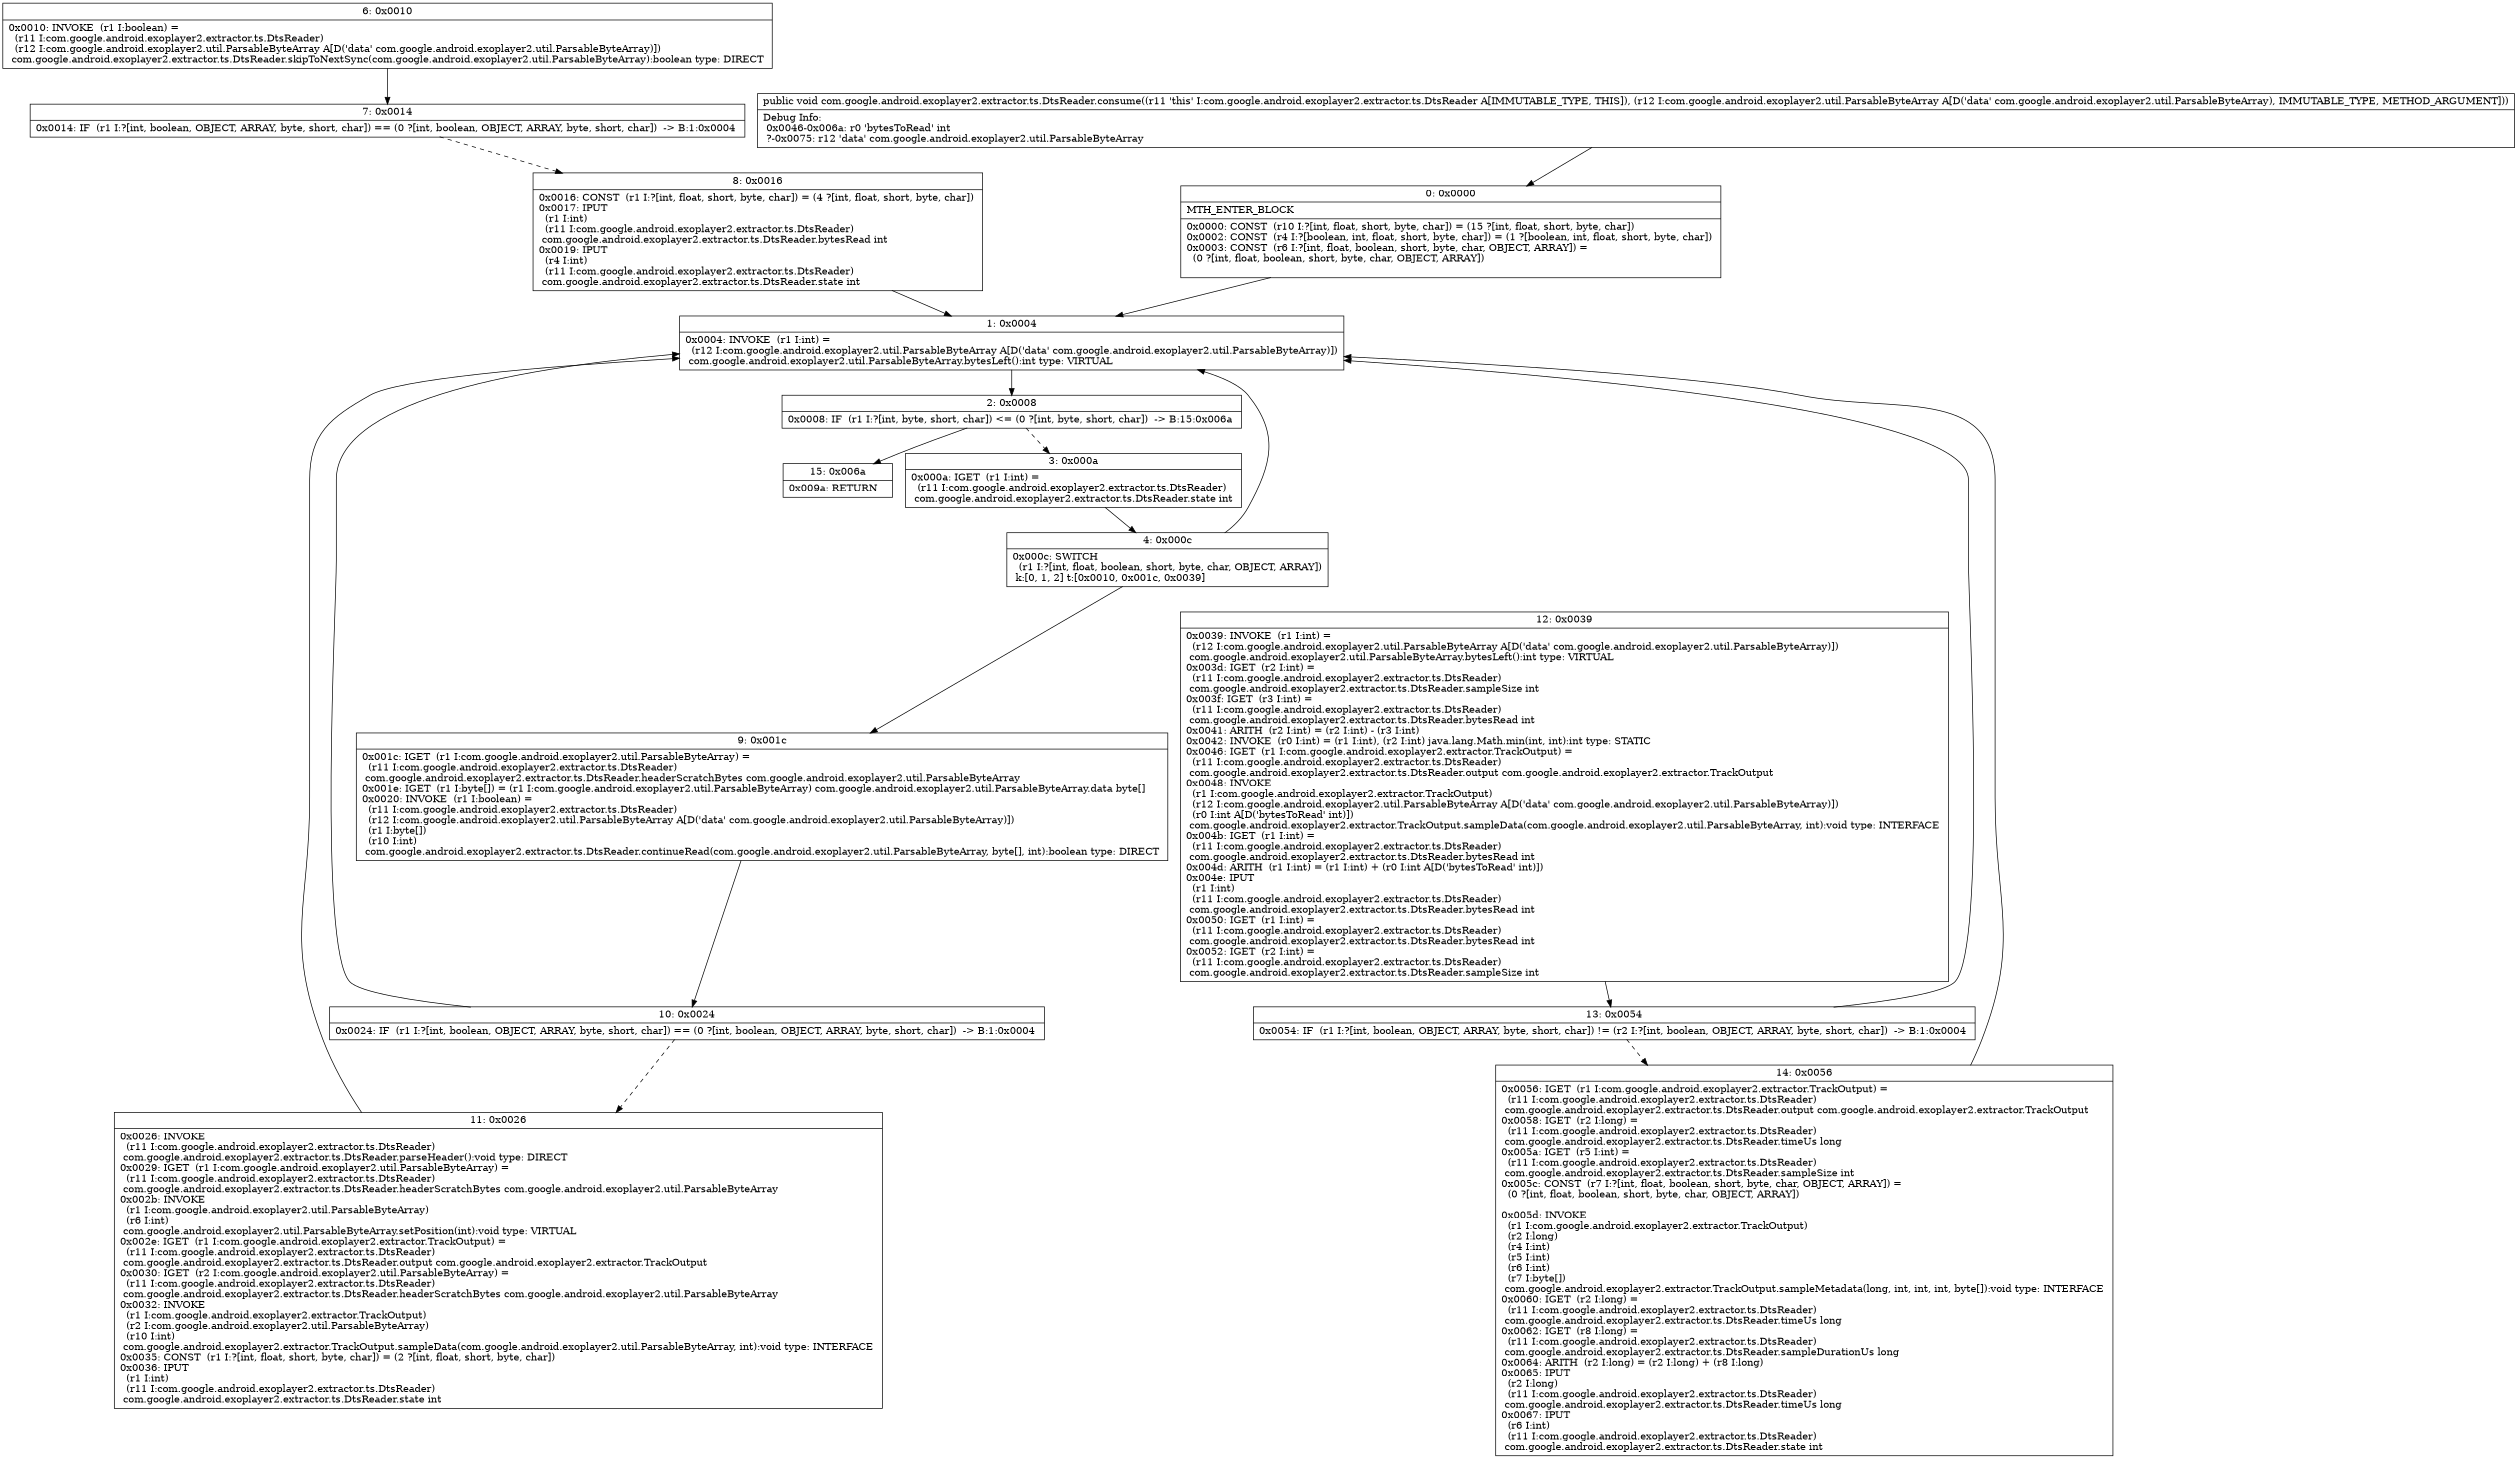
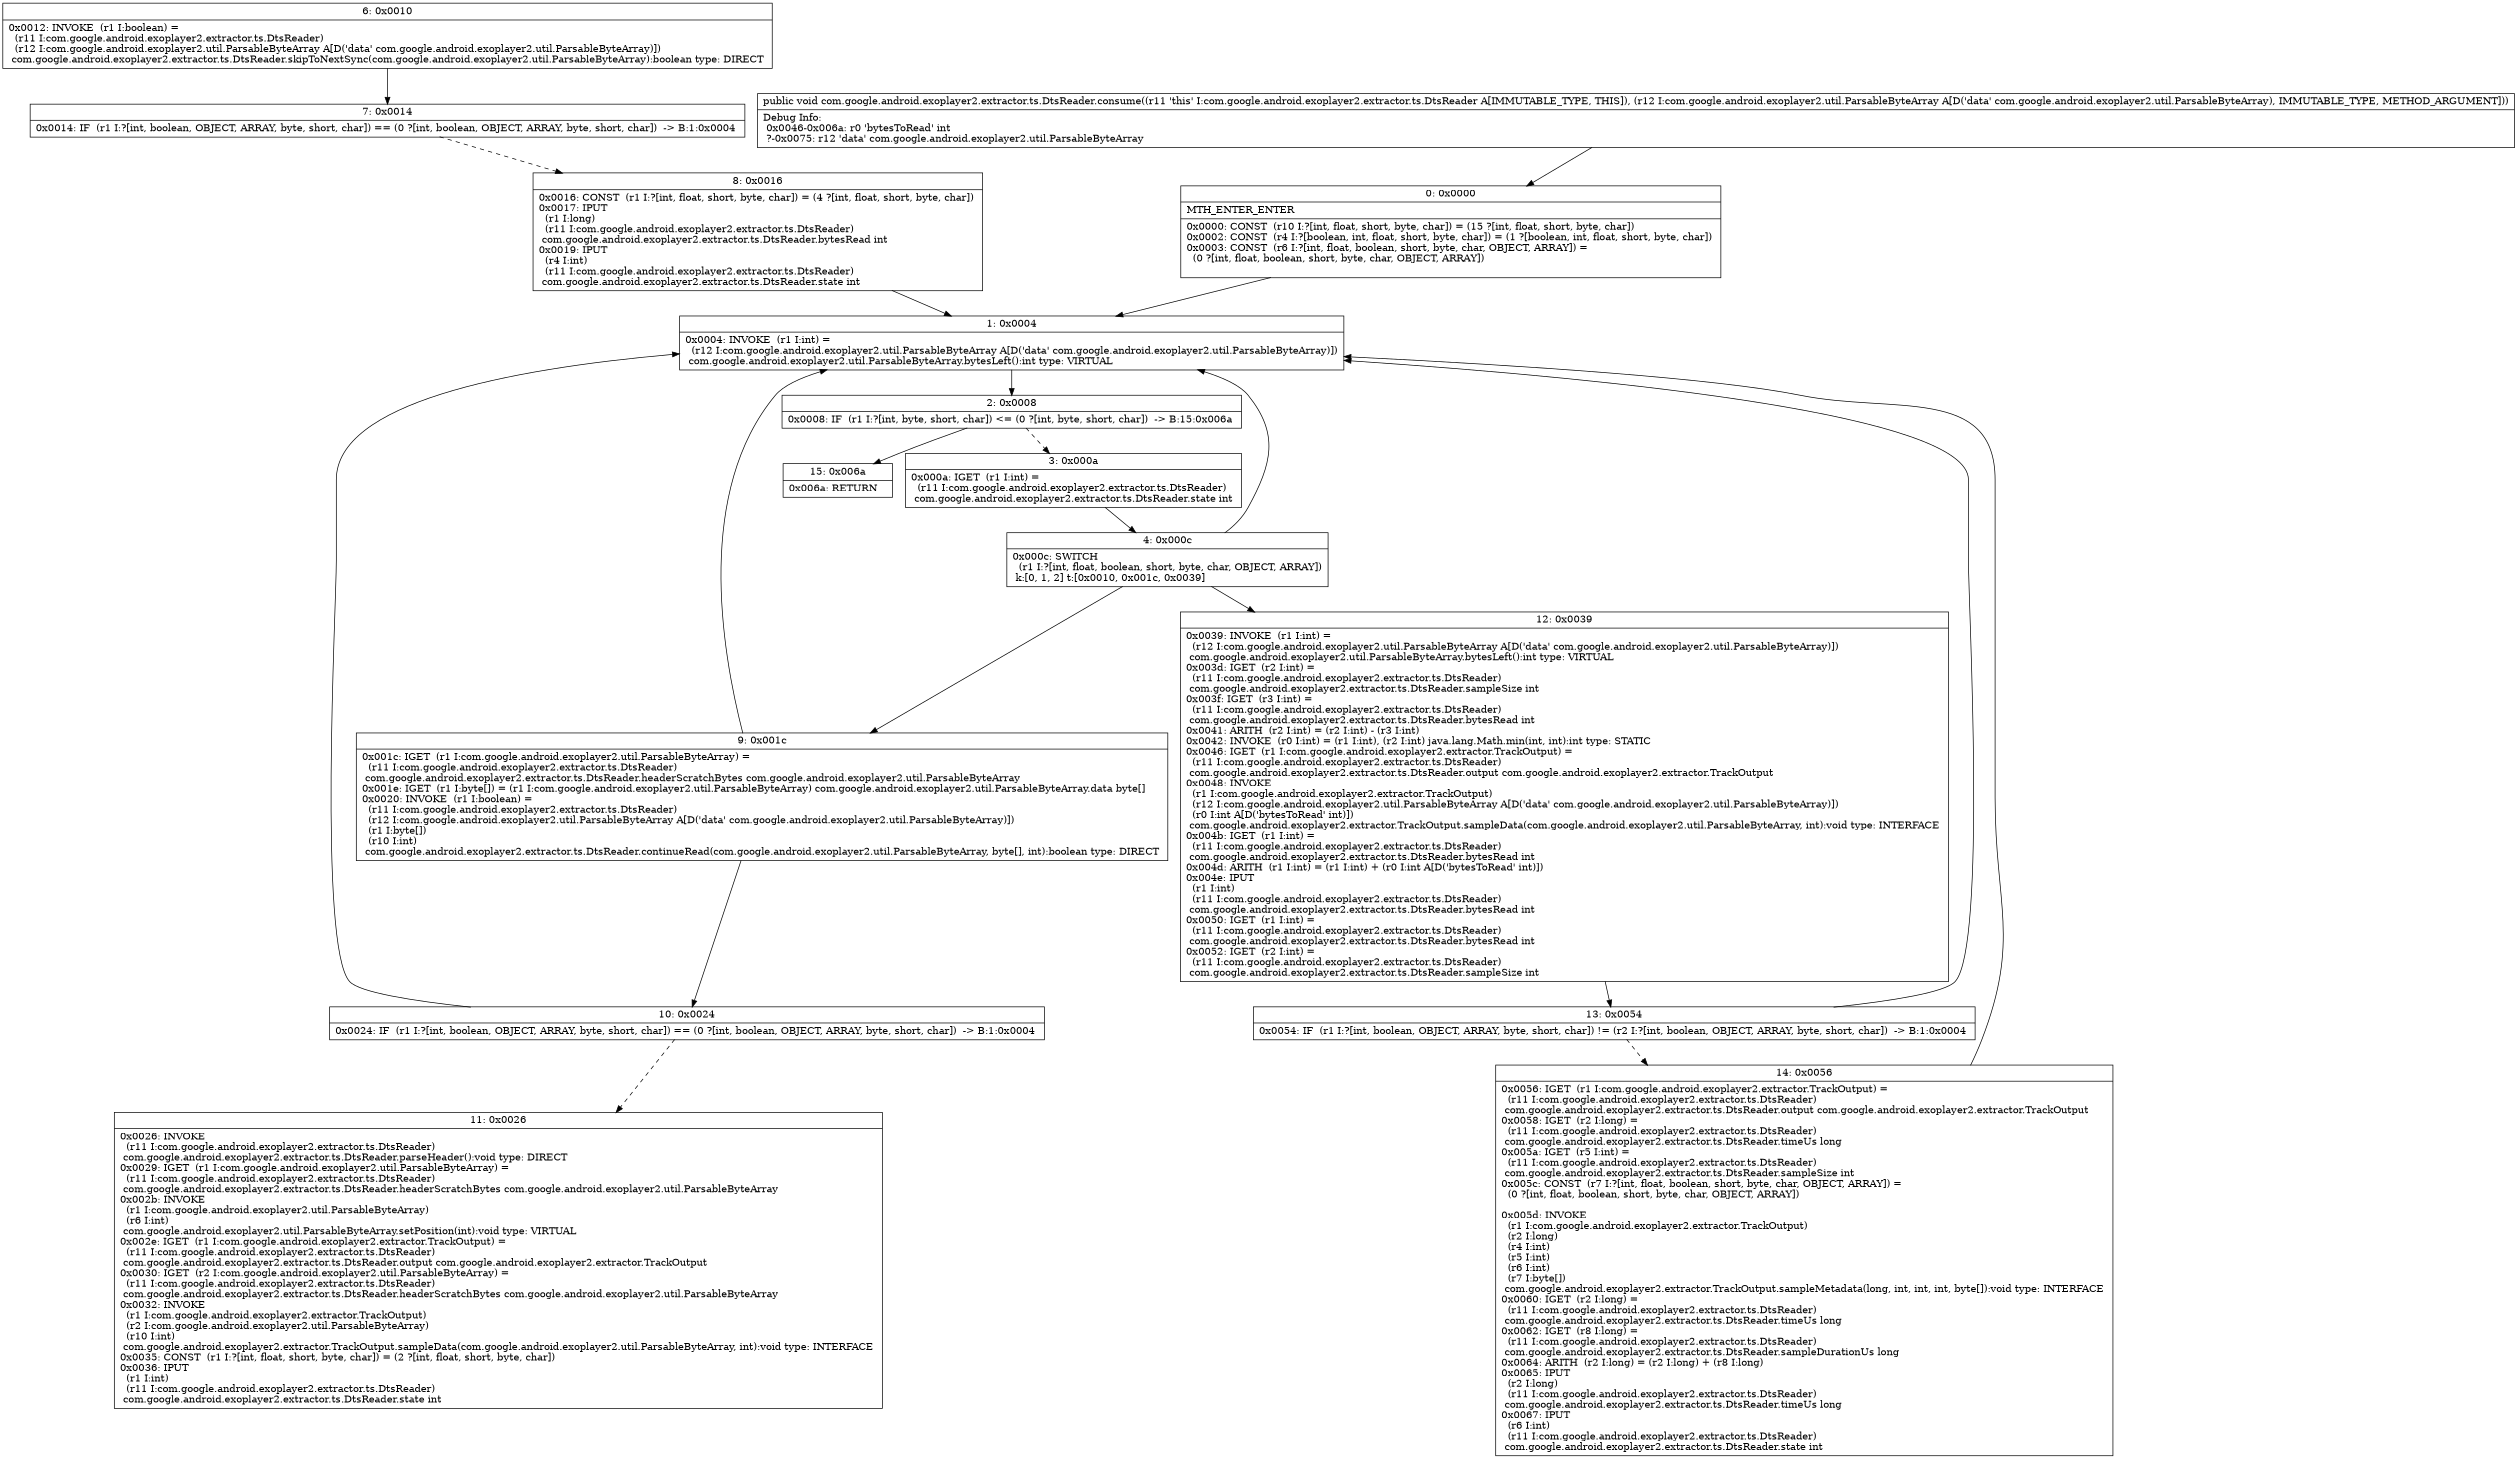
node "6: 0x0010": text "0x0010: INVOKE  (r1 I:boolean) =" -> "0x0012: INVOKE  (r1 I:boolean) ="
node "0: 0x0000": text "MTH_ENTER_BLOCK" -> "MTH_ENTER_ENTER"
node "8: 0x0016": text "(r1 I:int)" -> "(r1 I:long)"
node "15: 0x006a": text "0x009a: RETURN" -> "0x006a: RETURN"
edge "11: 0x0026" -> "1: 0x0004": now "9: 0x001c" -> "1: 0x0004"
edge "4: 0x000c" -> "12: 0x0039": added
